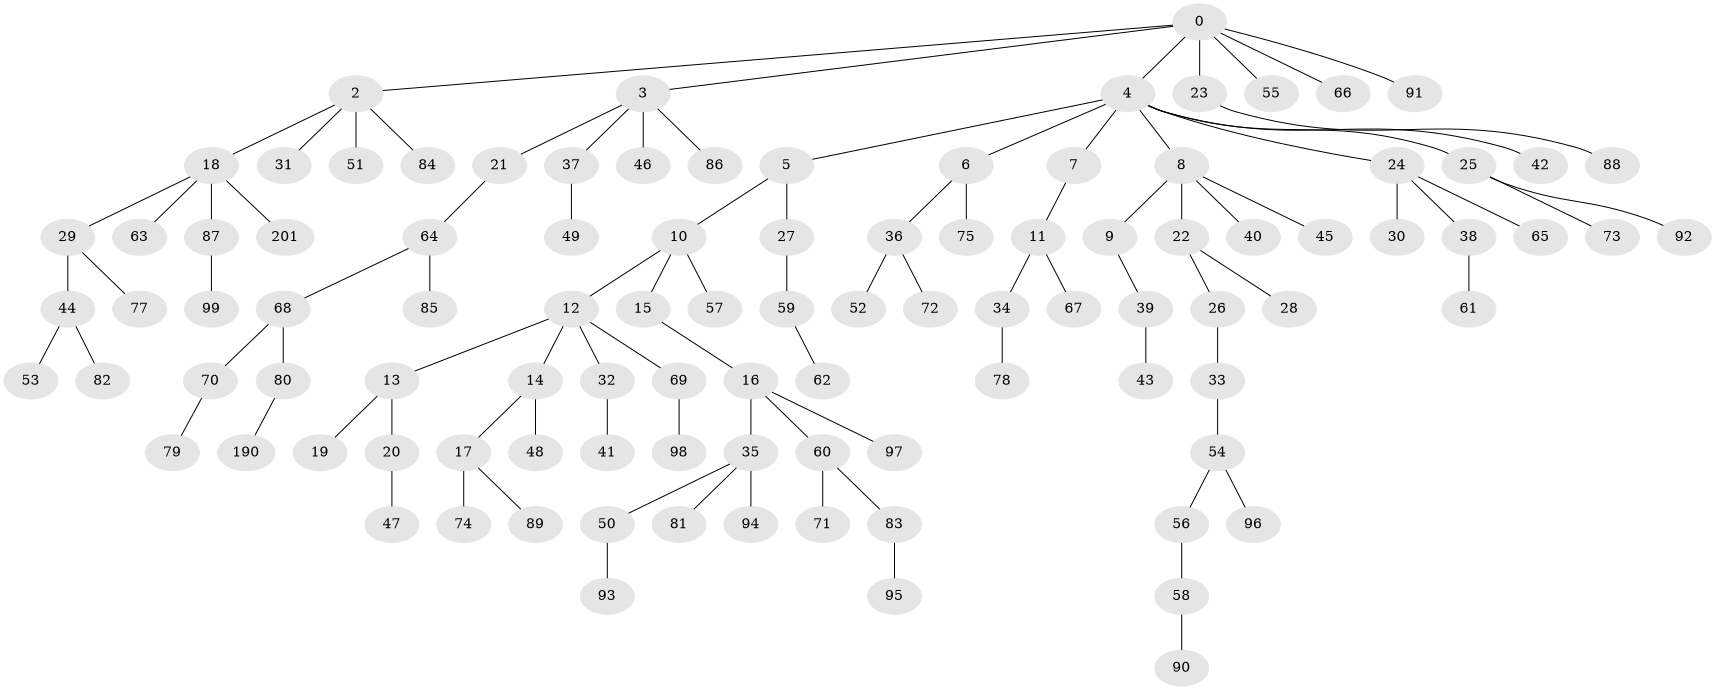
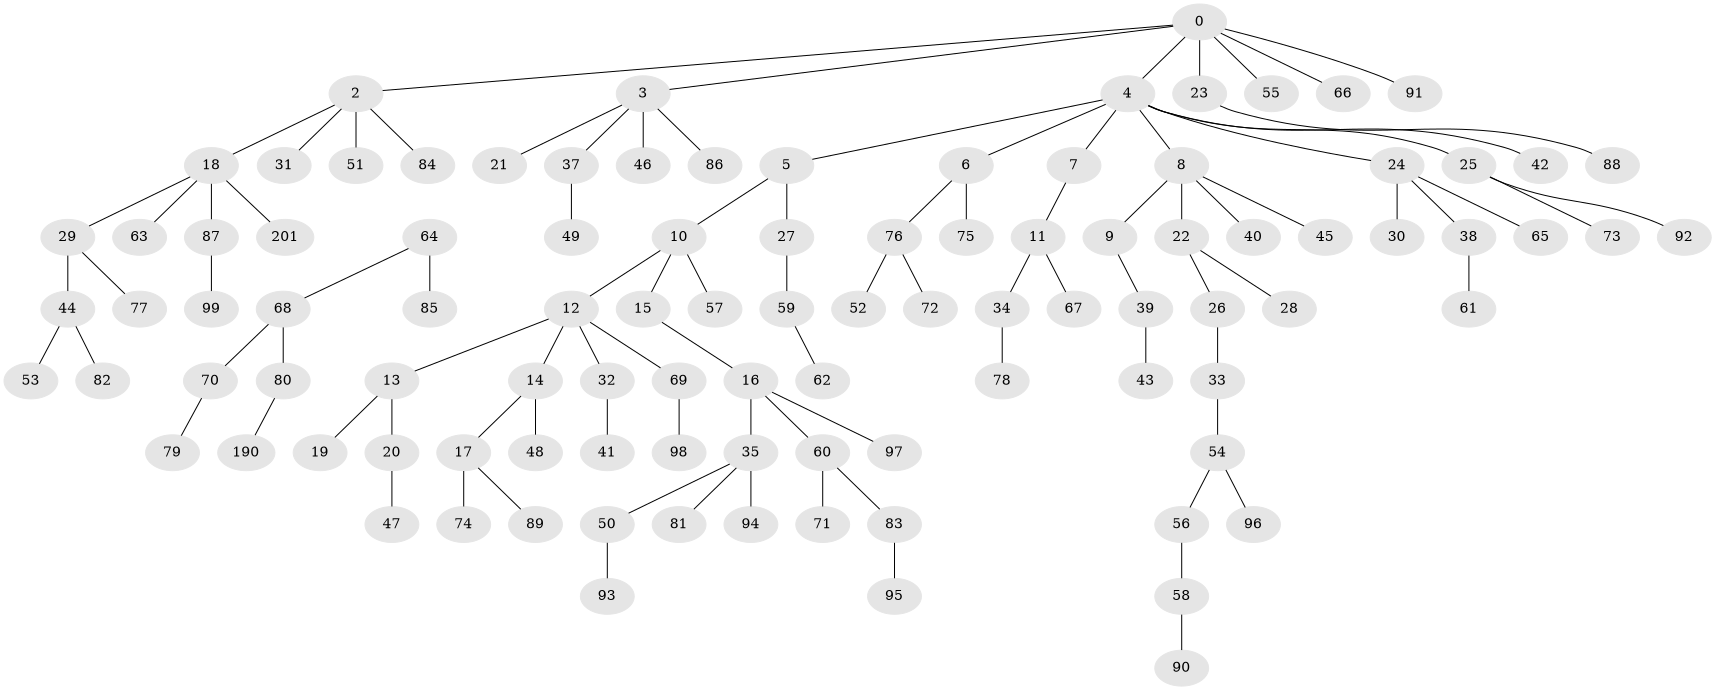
edge "21" -- "64": removed
node "36": label "36" -> "76"
